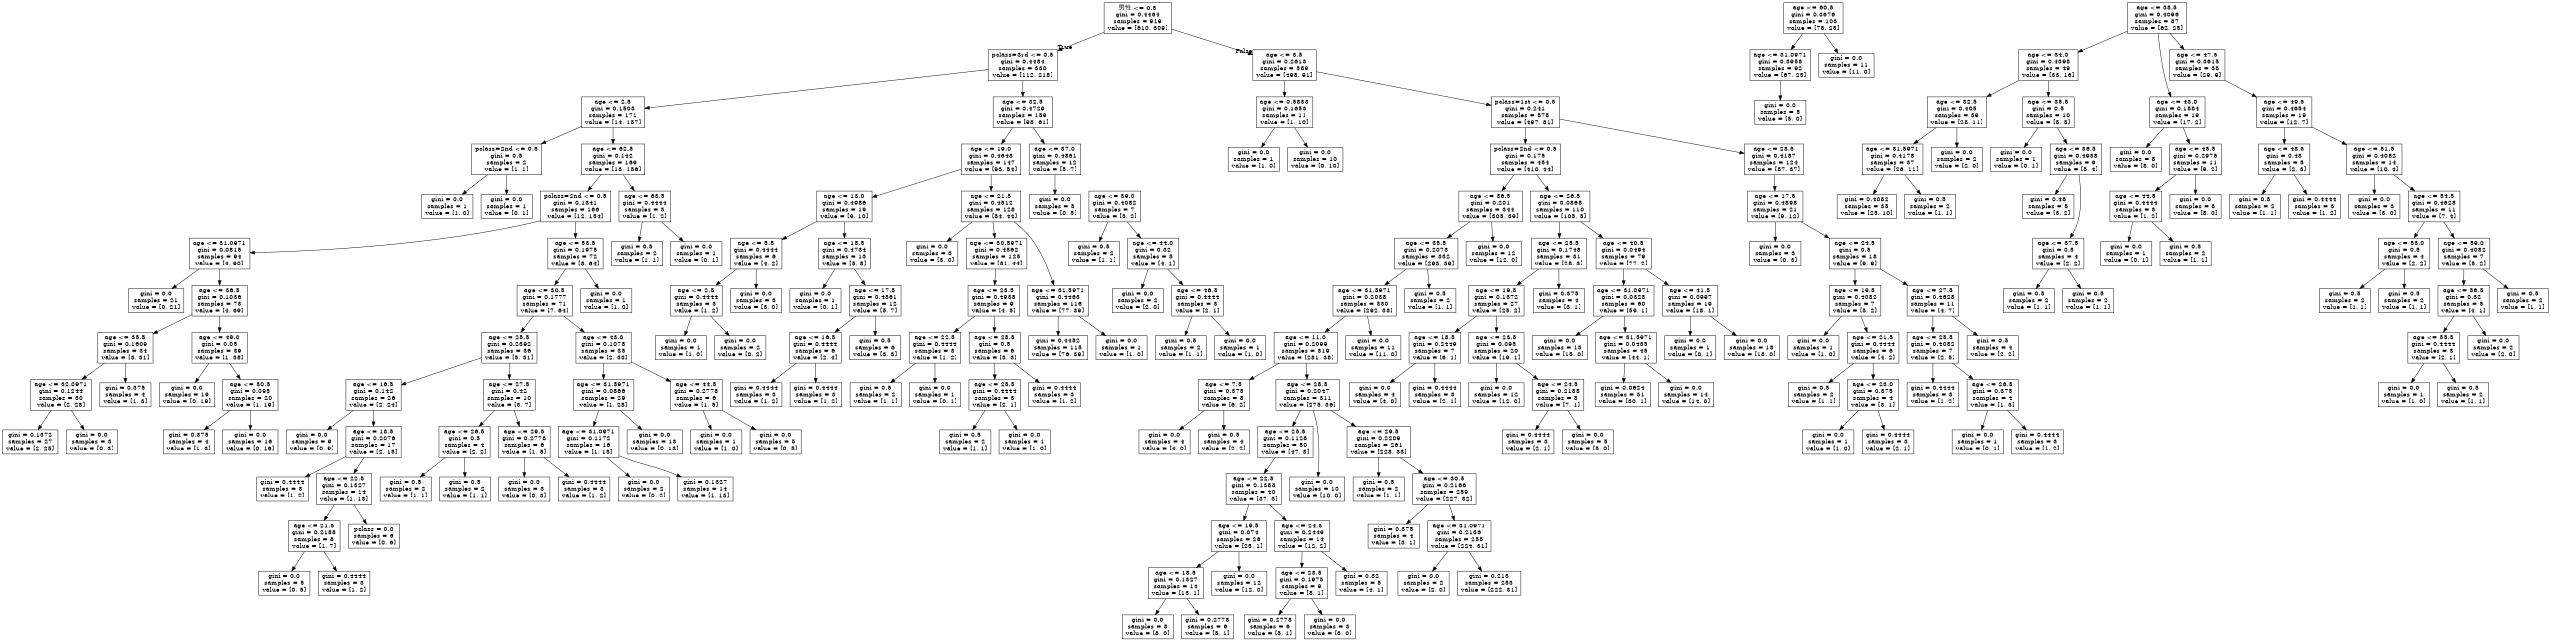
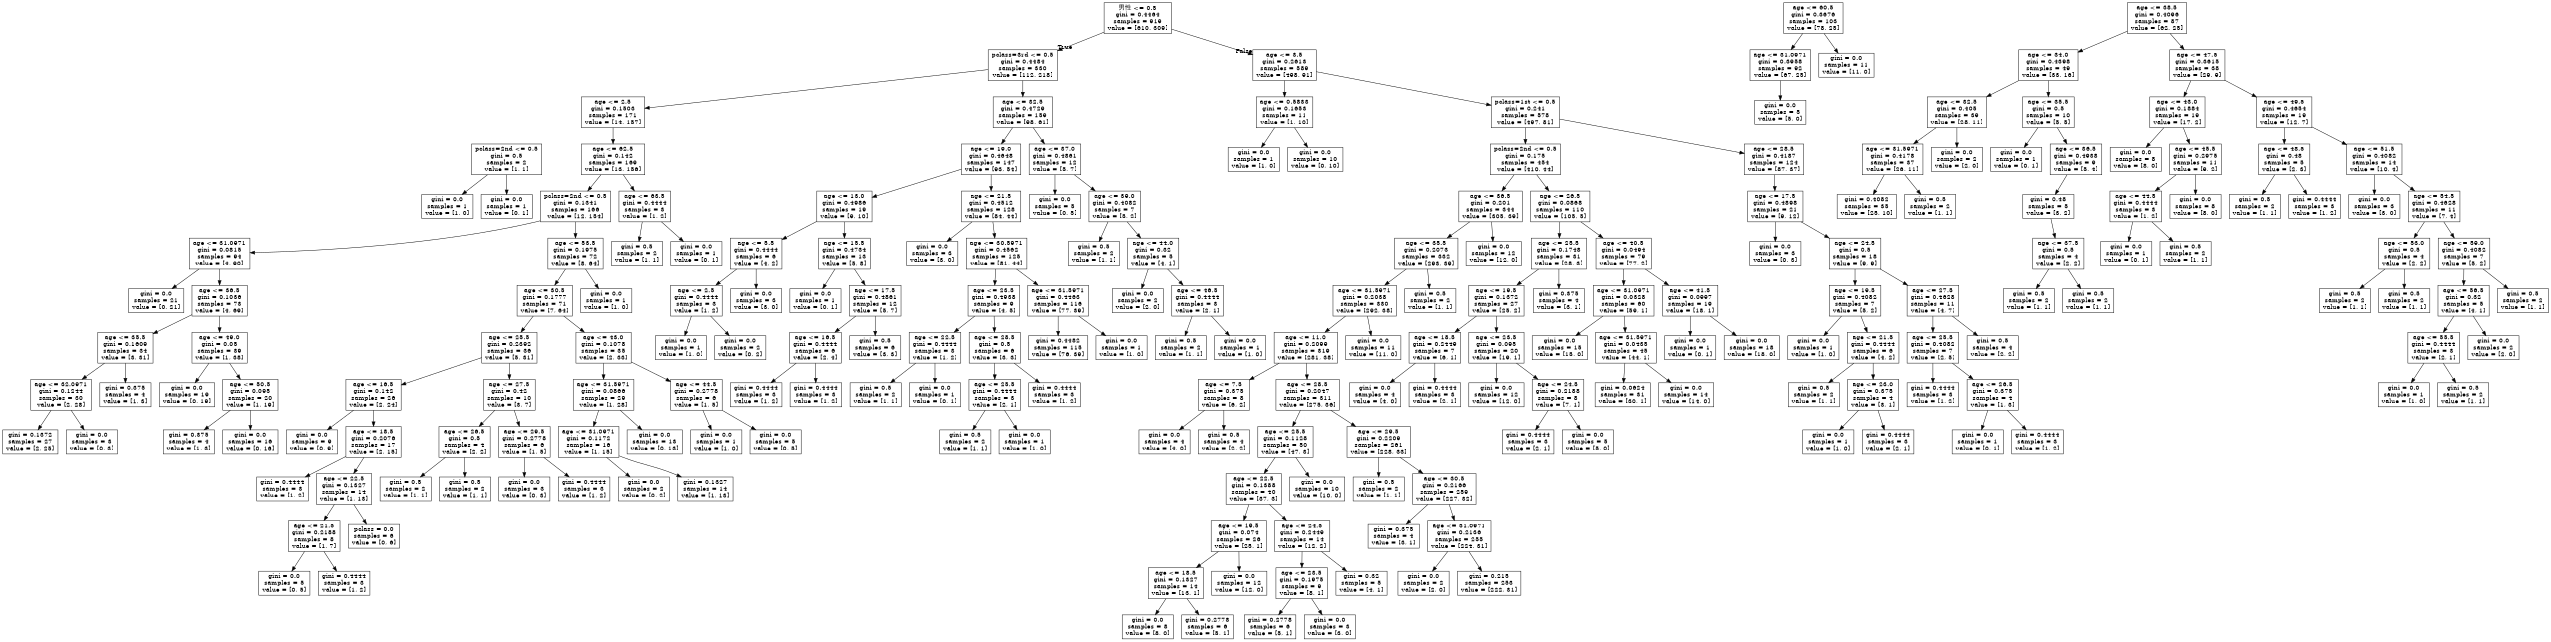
edge "age <= 38.5 gini = 0.4096 samples = 87 value = [62, 25]" -> "age <= 43.0 gini = 0.1884 samples = 19 value = [17, 2]": now "age <= 47.5 gini = 0.3615 samples = 38 value = [29, 9]" -> "age <= 43.0 gini = 0.1884 samples = 19 value = [17, 2]"
edge "age <= 2.5 gini = 0.1503 samples = 171 value = [14, 157]" -> "pclass=2nd <= 0.5 gini = 0.5 samples = 2 value = [1, 1]": removed
edge "age <= 37.0 gini = 0.4861 samples = 12 value = [5, 7]" -> "age <= 39.0 gini = 0.4082 samples = 7 value = [5, 2]": added
edge "age <= 36.5 gini = 0.4938 samples = 9 value = [5, 4]" -> "age <= 37.5 gini = 0.5 samples = 4 value = [2, 2]": now "gini = 0.48 samples = 5 value = [3, 2]" -> "age <= 37.5 gini = 0.5 samples = 4 value = [2, 2]"
edge "age <= 21.5 gini = 0.4512 samples = 128 value = [84, 44]" -> "age <= 31.5971 gini = 0.4463 samples = 116 value = [77, 39]": now "age <= 30.5971 gini = 0.4562 samples = 125 value = [81, 44]" -> "age <= 31.5971 gini = 0.4463 samples = 116 value = [77, 39]"
edge "age <= 28.5 gini = 0.2047 samples = 311 value = [275, 36]" -> "gini = 0.0 samples = 10 value = [10, 0]": now "age <= 25.5 gini = 0.1128 samples = 50 value = [47, 3]" -> "gini = 0.0 samples = 10 value = [10, 0]"
